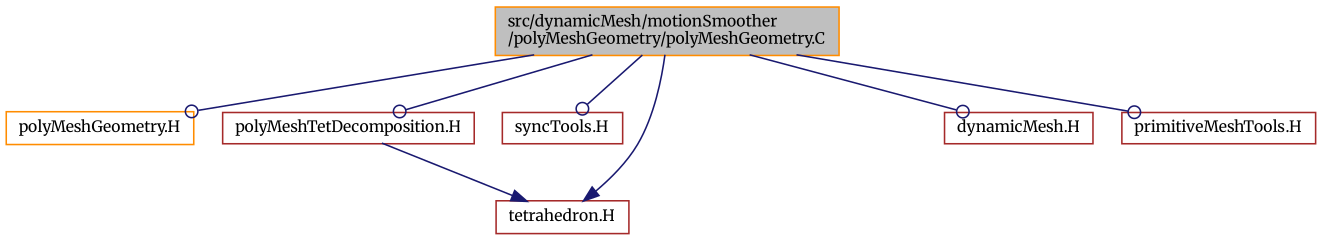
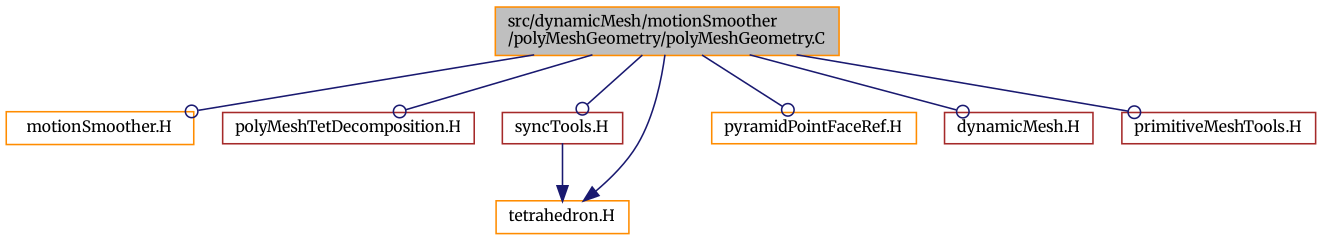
node "polyMeshGeometry.H": label "polyMeshGeometry.H" -> "motionSmoother.H"
node "pyramidPointFaceRef.H": added
edge "polyMeshTetDecomposition.H" -> "tetrahedron.H": now "syncTools.H" -> "tetrahedron.H"
node "tetrahedron.H": color brown -> darkorange
